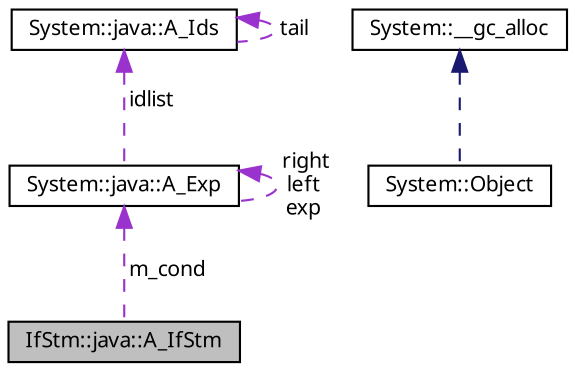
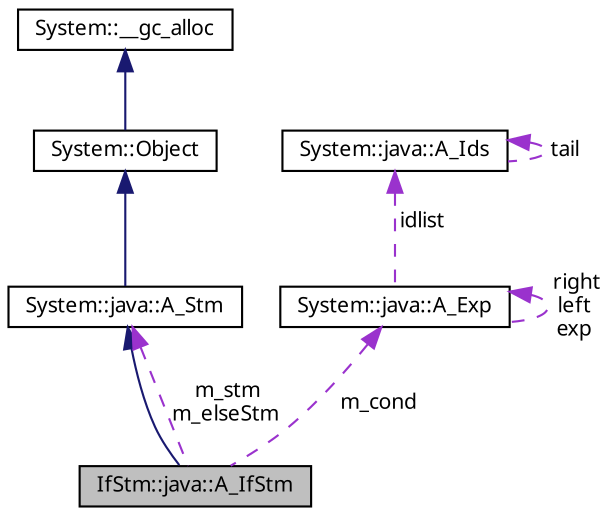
edge "System::Object" -> "System::__gc_alloc": style dashed -> solid
node "System::java::A_Stm": added
